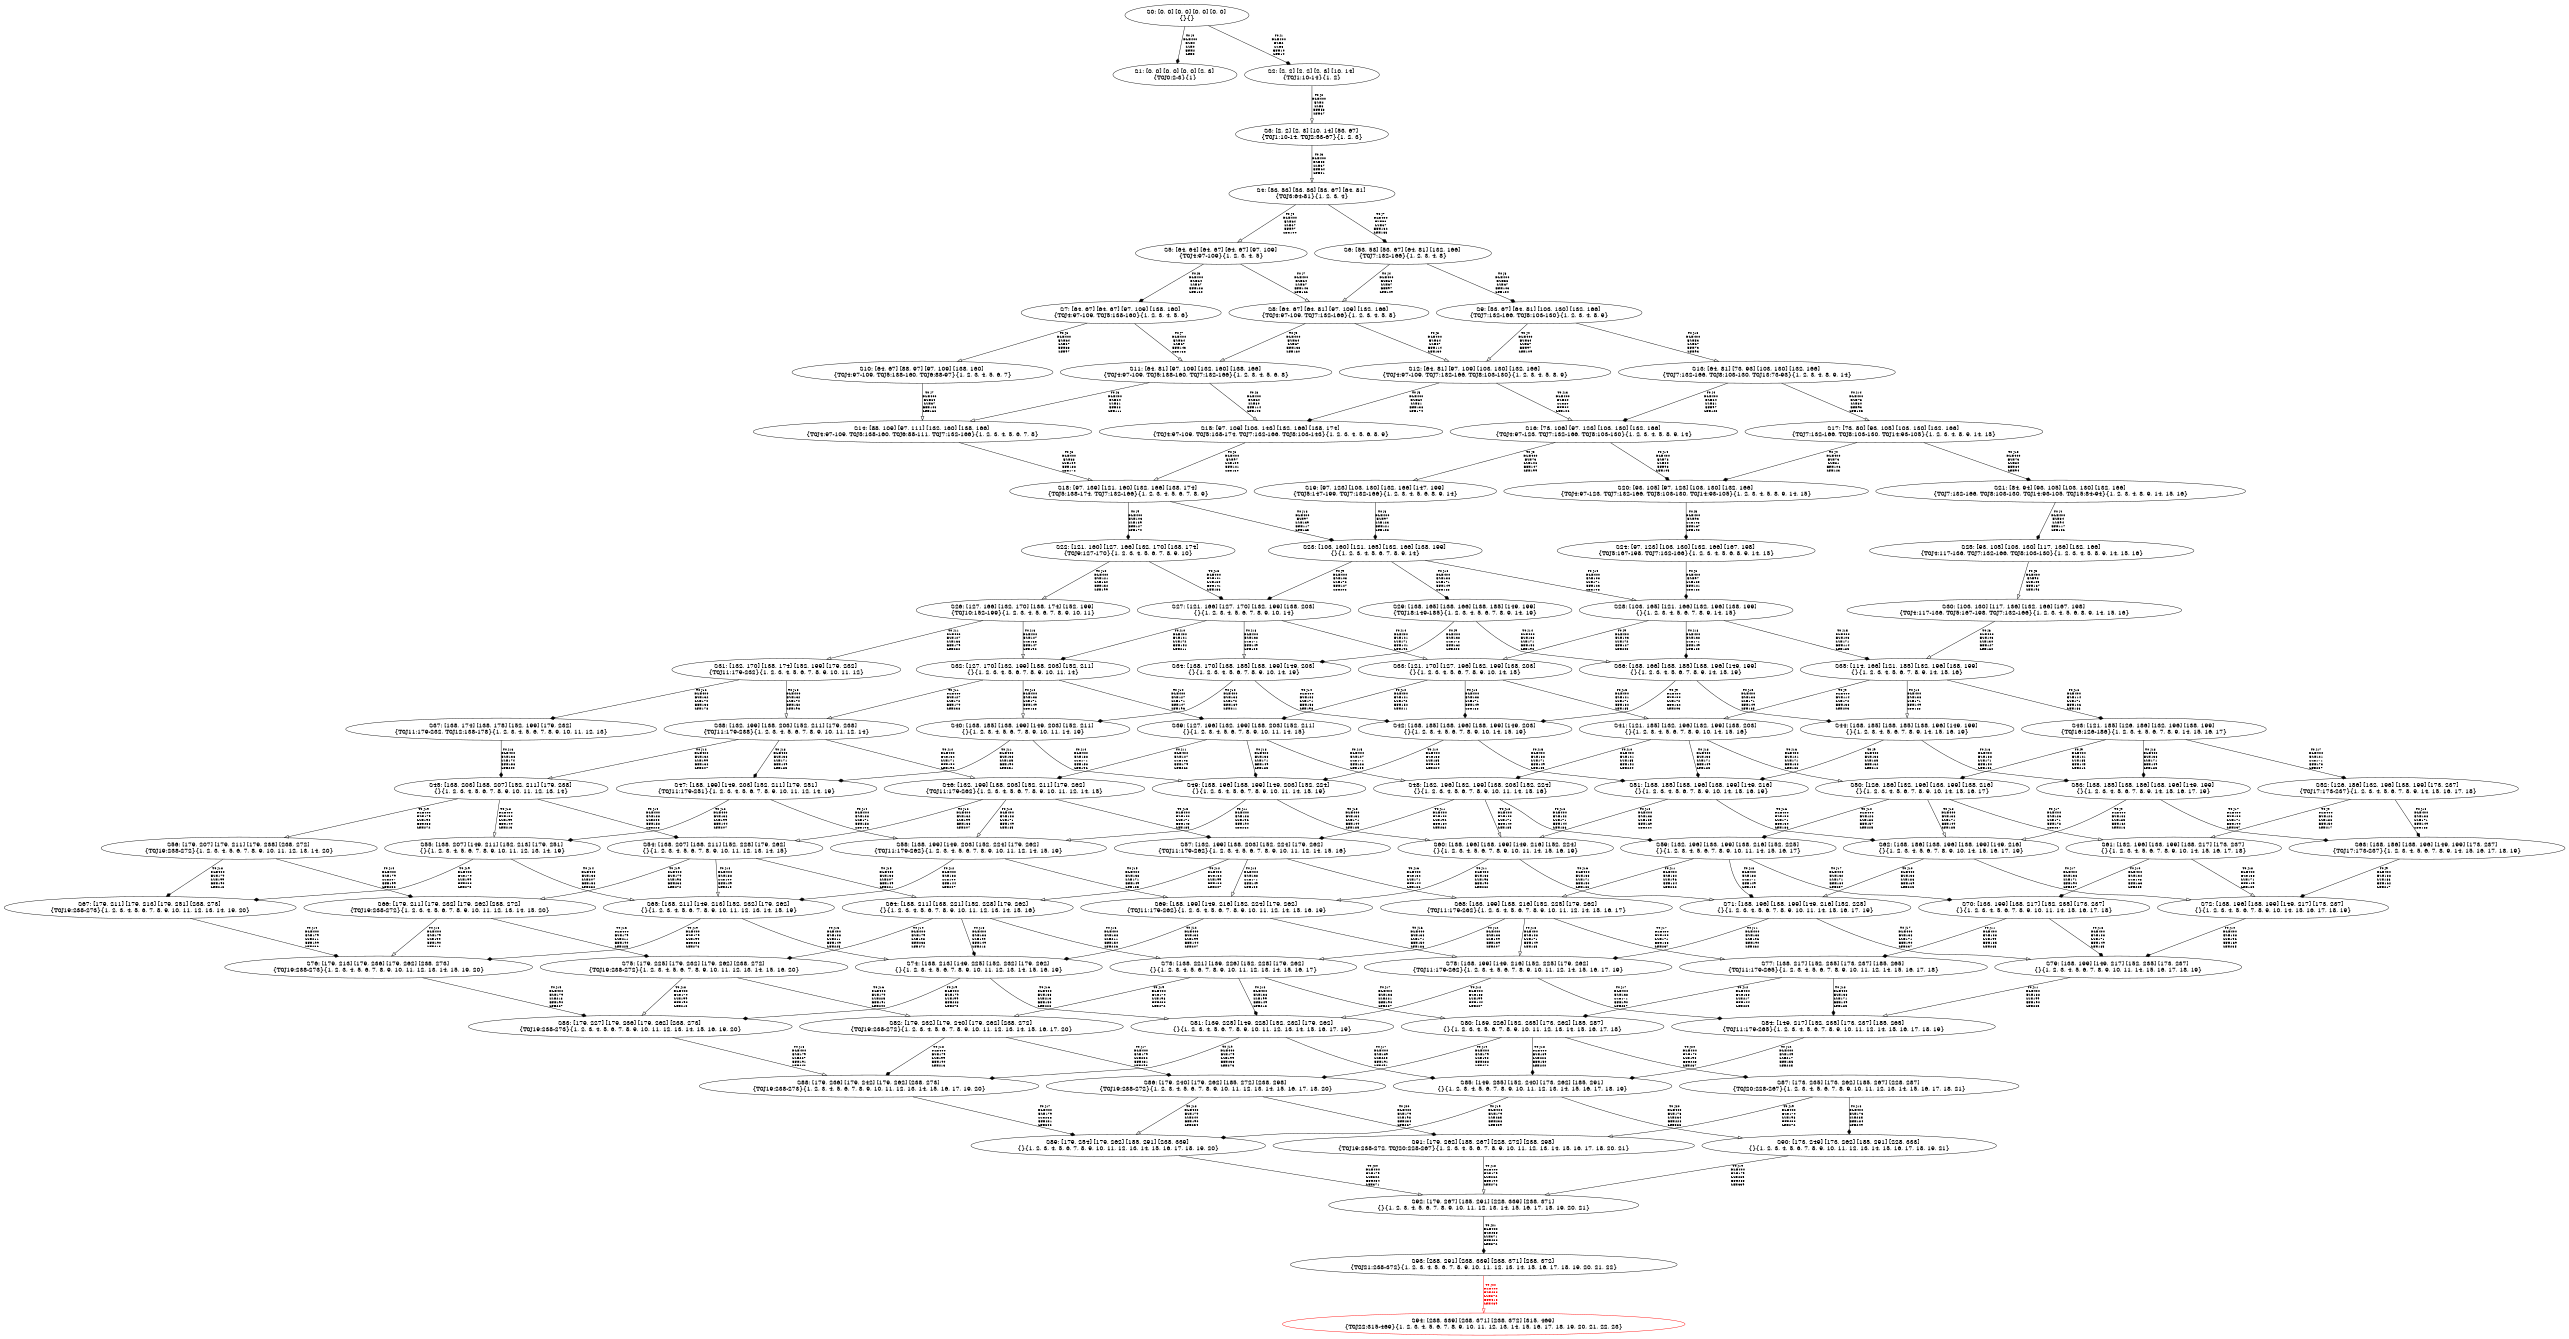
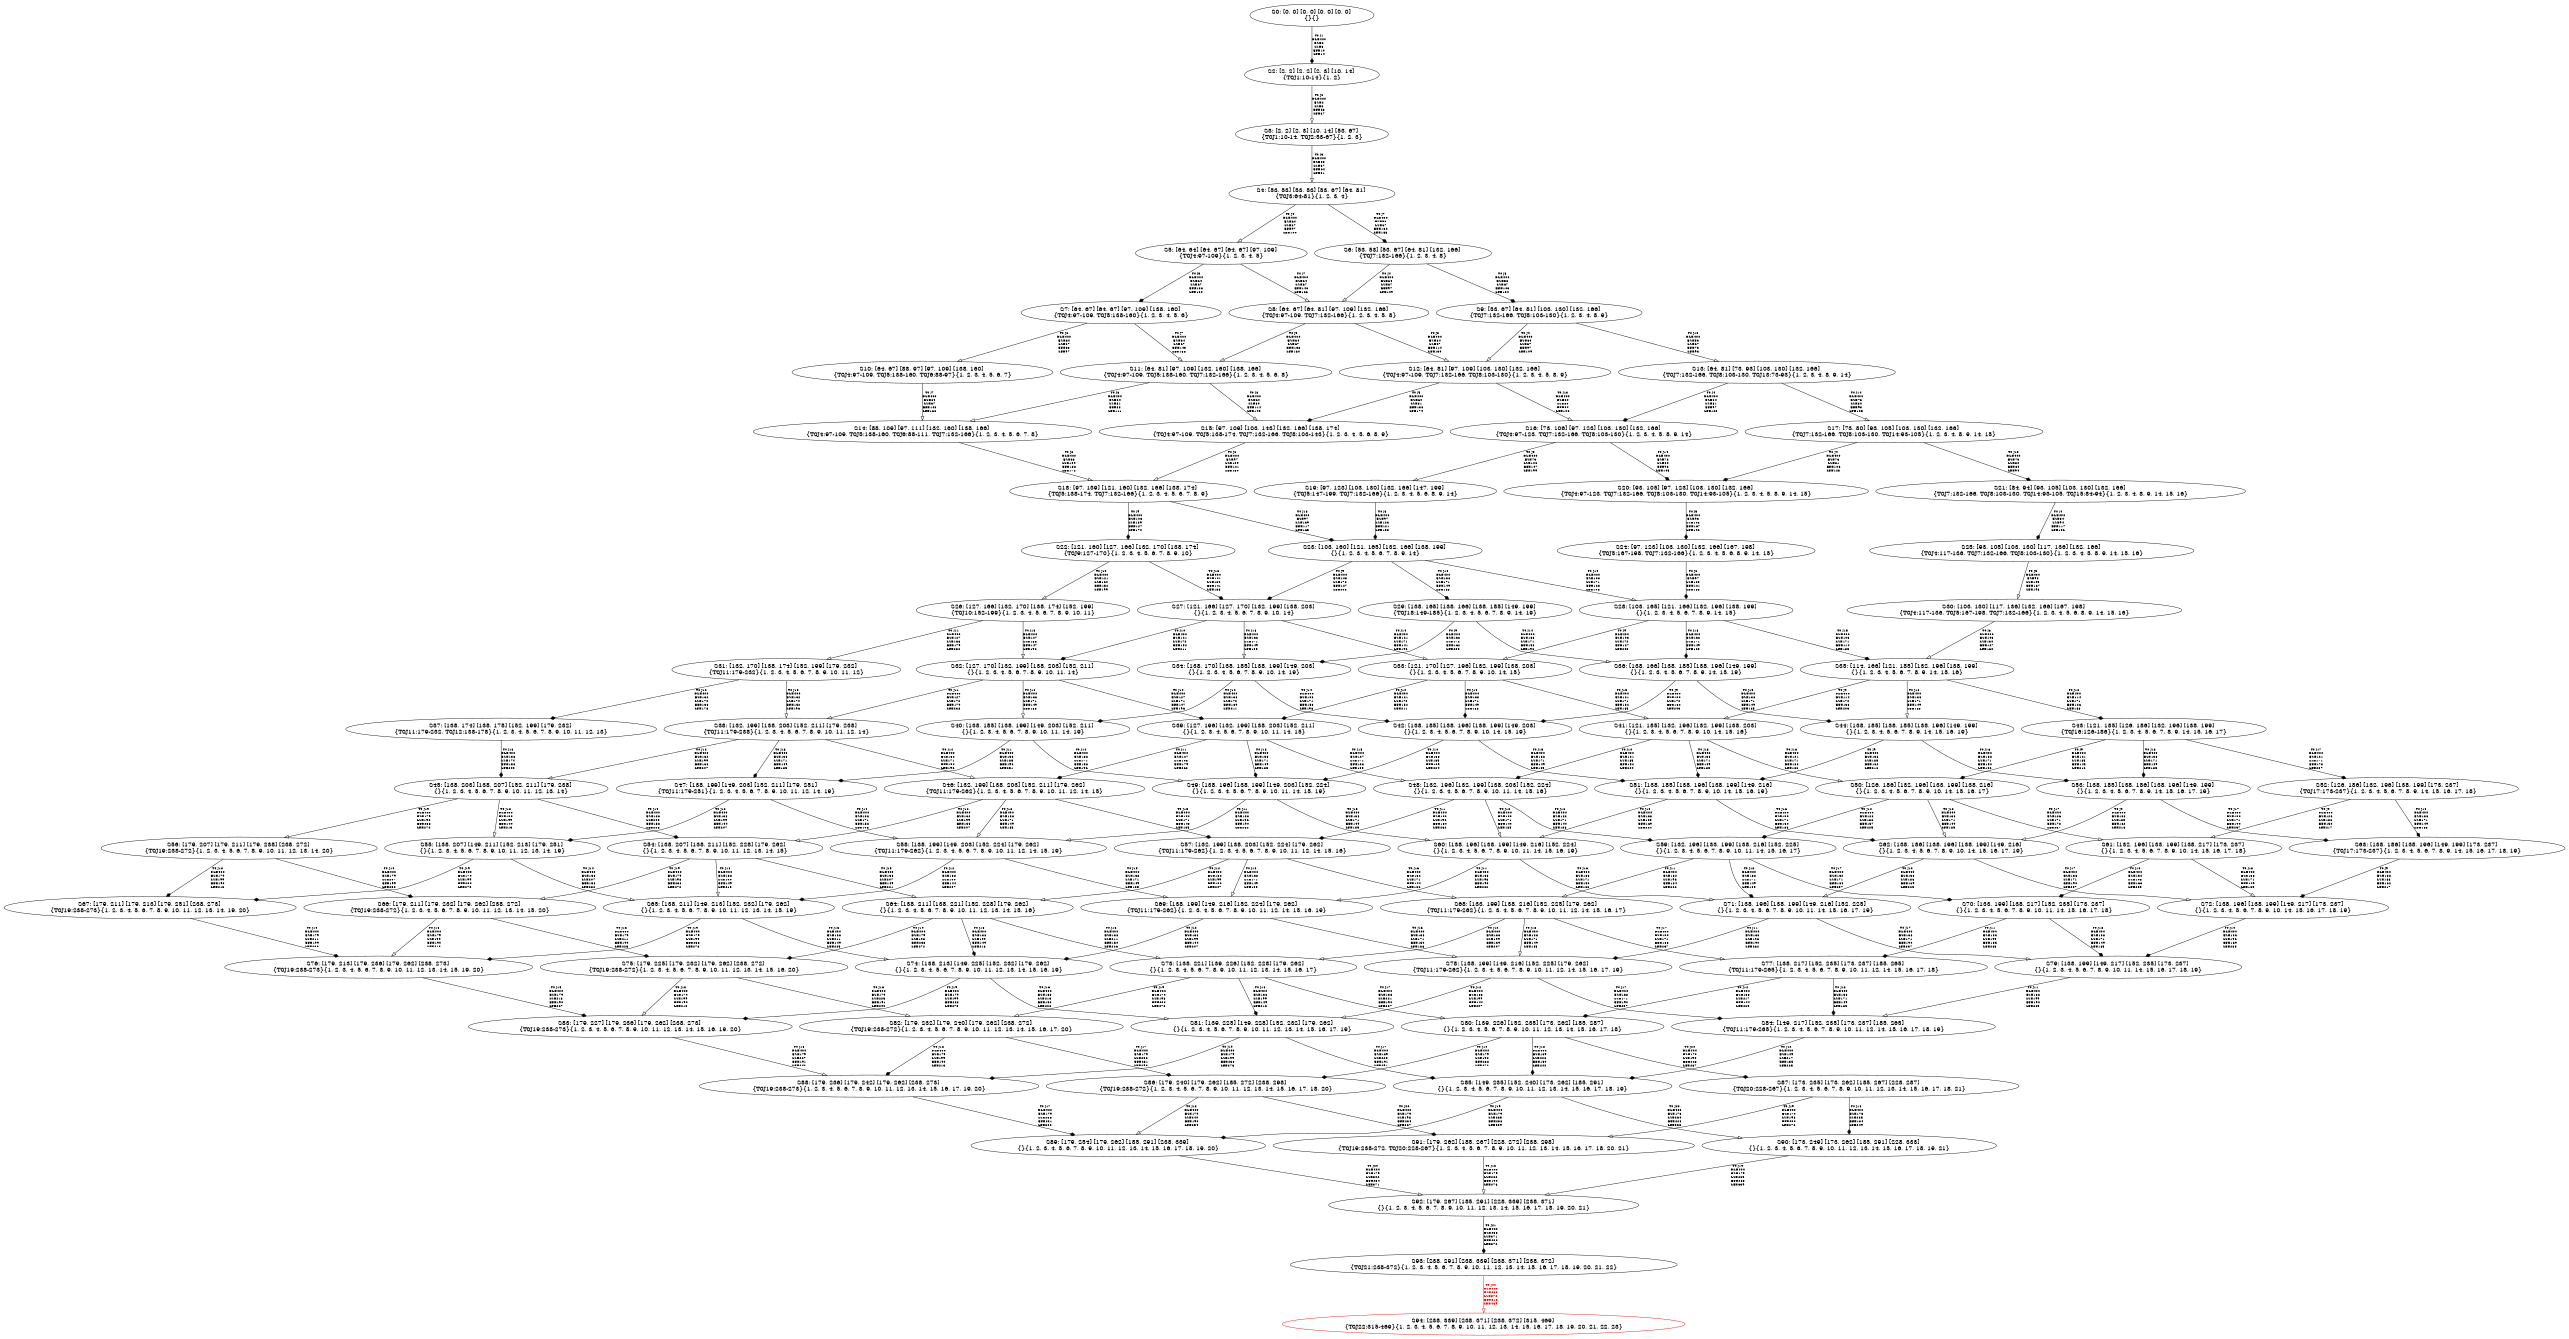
node "S1: [0, 0] [0, 0] [0, 0] [2, 3] {T0J0:2-3}{1}": removed
